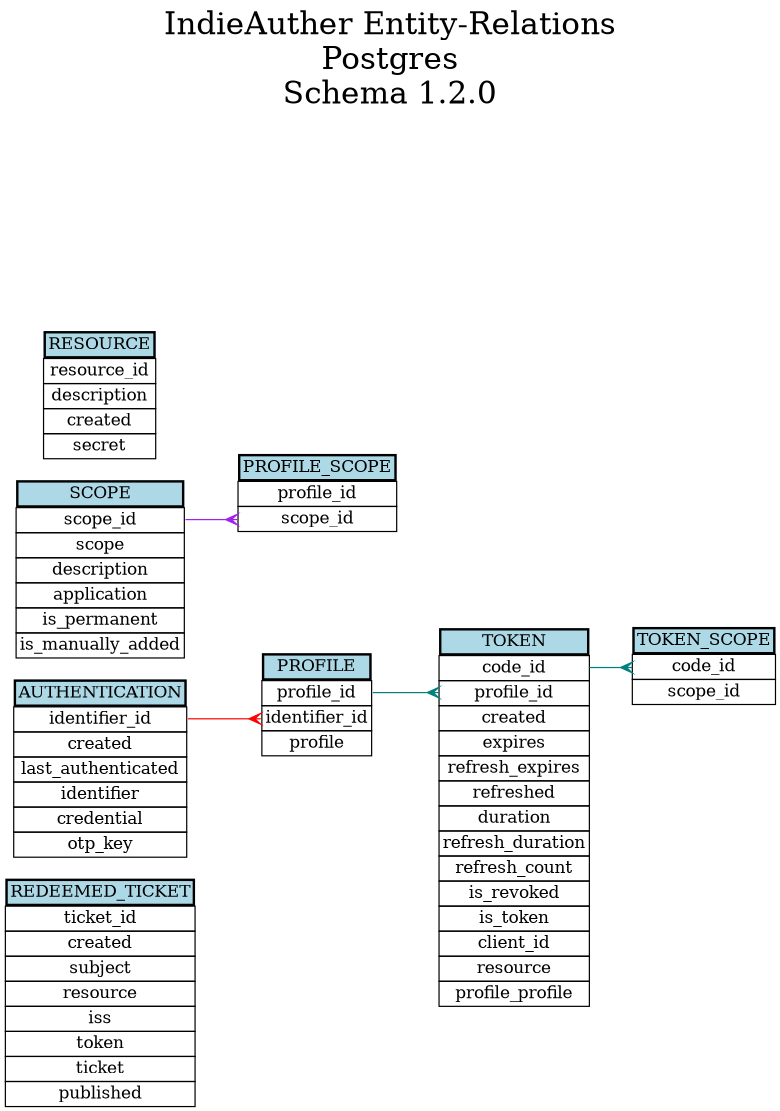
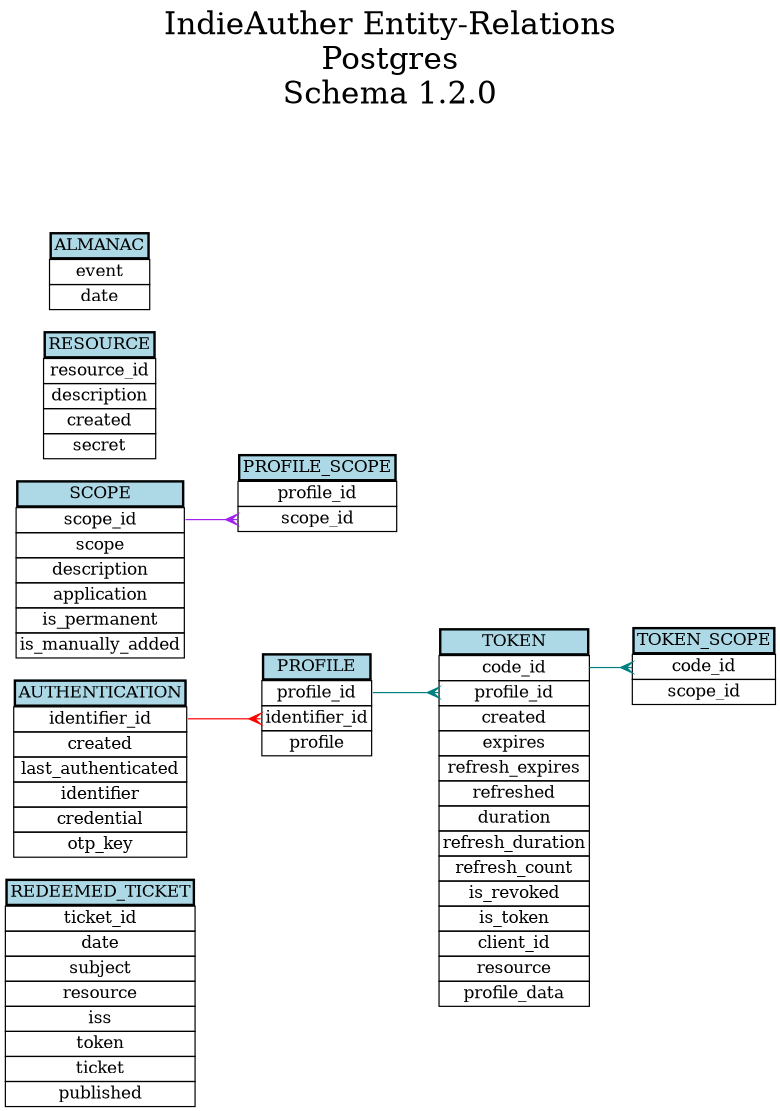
node "ALMANAC": added
node "REDEEMED_TICKET": text "created" -> "date"
node "TOKEN": text "profile_profile" -> "profile_data"
